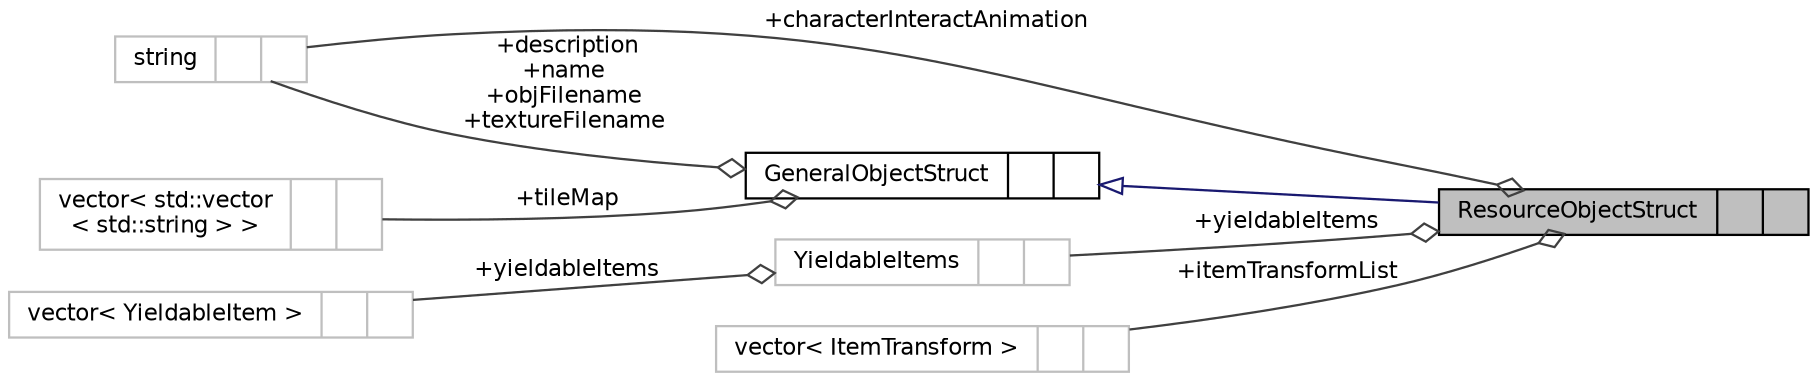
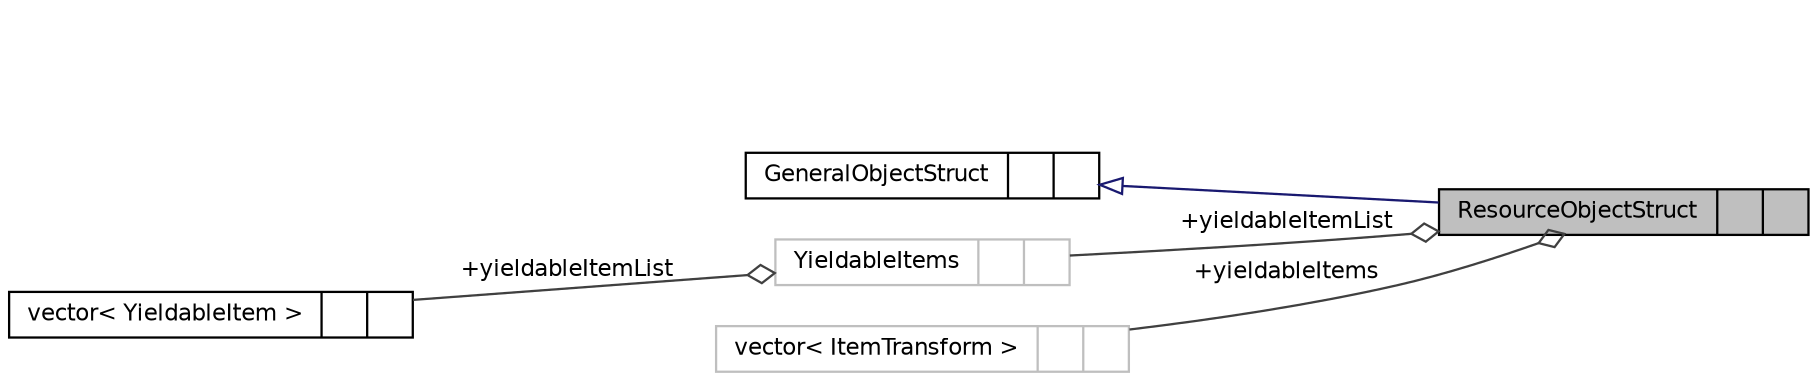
node "string": removed
node "vector< std::vector": removed
edge "YieldableItems" -> "ResourceObjectStruct": label " +yieldableItems" -> " +yieldableItemList"
edge "vector< YieldableItem >" -> "YieldableItems": label " +yieldableItems" -> " +yieldableItemList"
edge "vector< ItemTransform >" -> "ResourceObjectStruct": label " +itemTransformList" -> " +yieldableItems"
node "vector< YieldableItem >": color grey75 -> black
